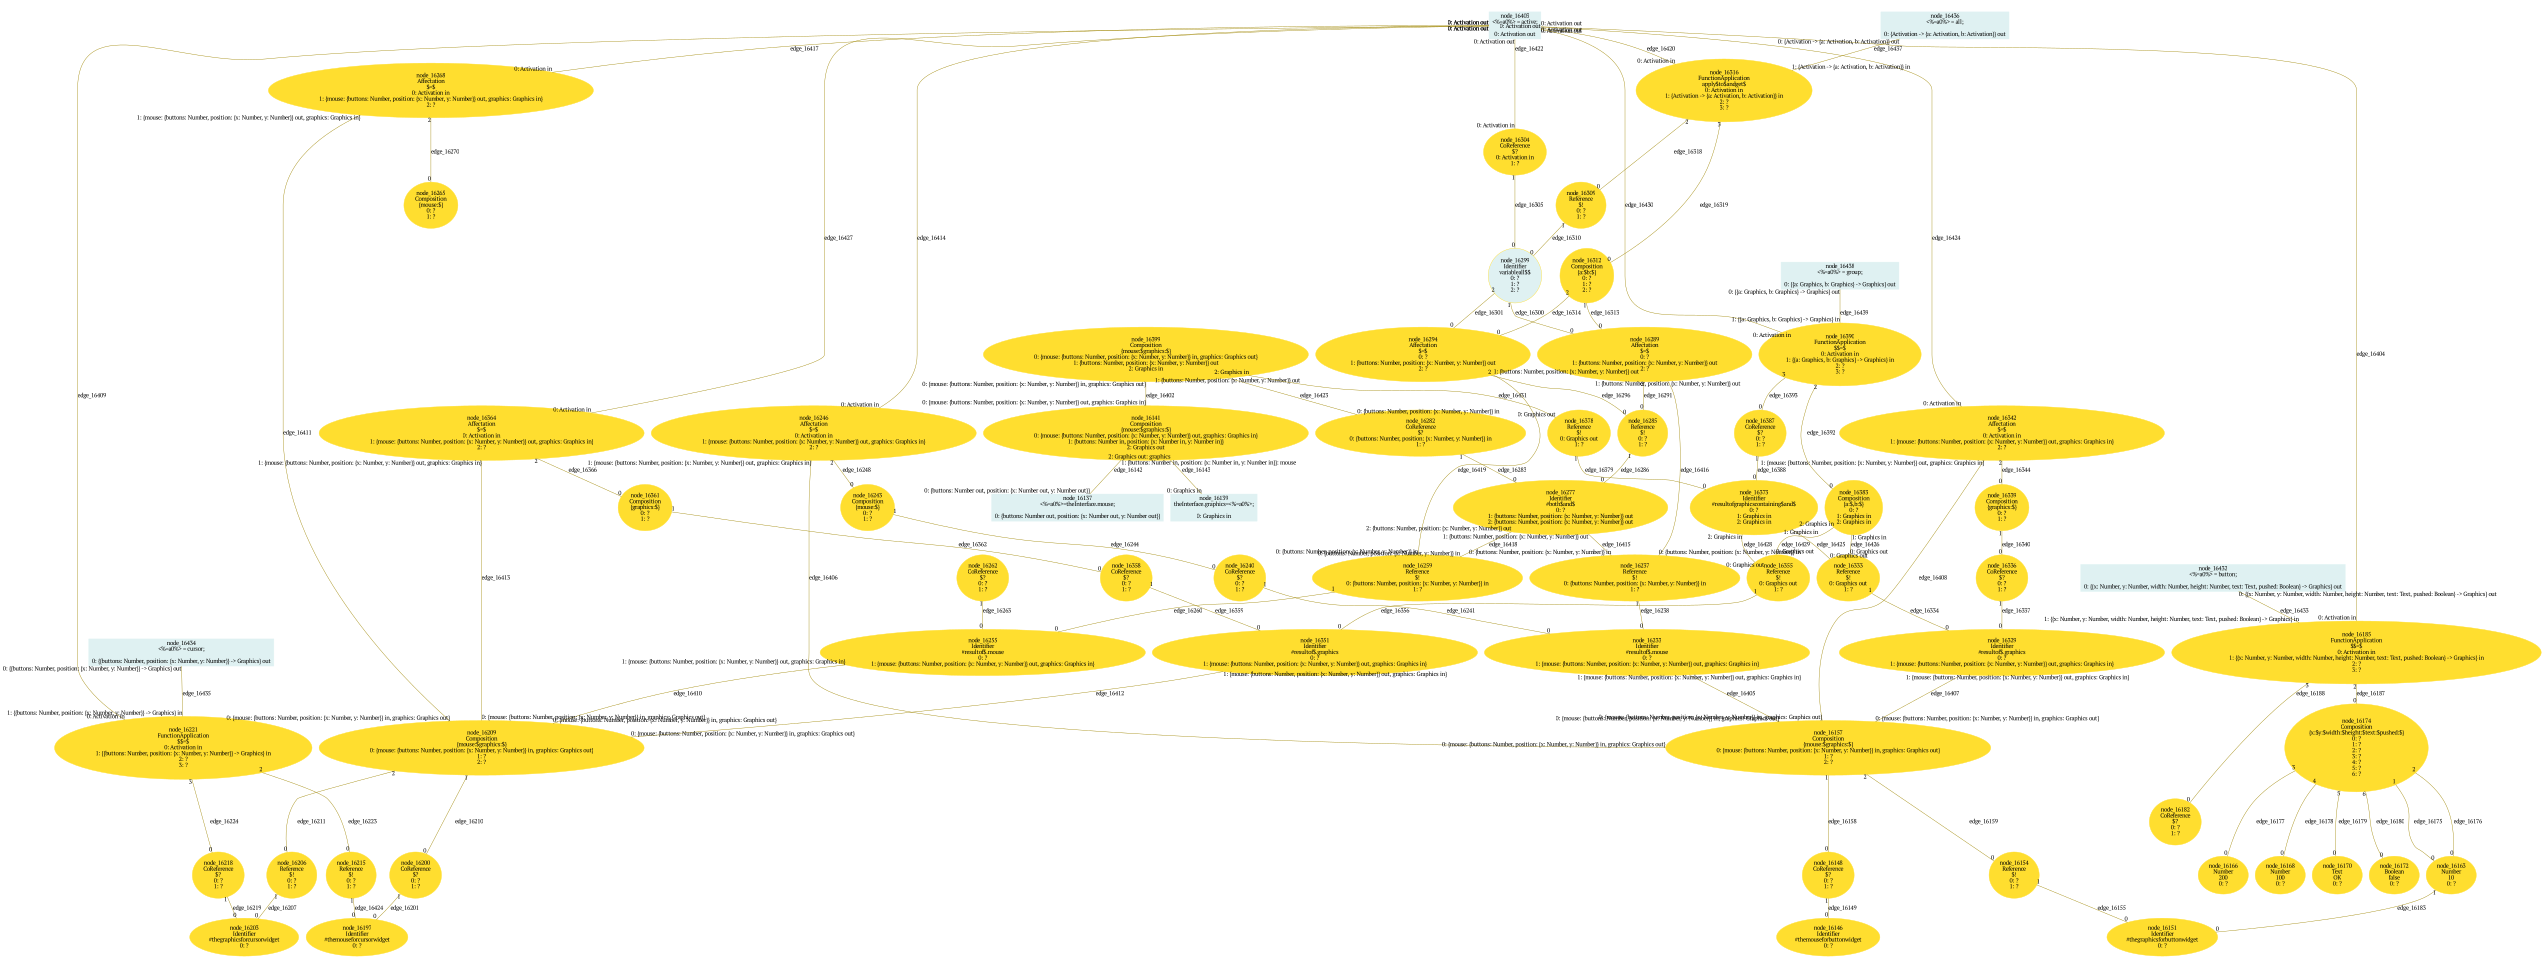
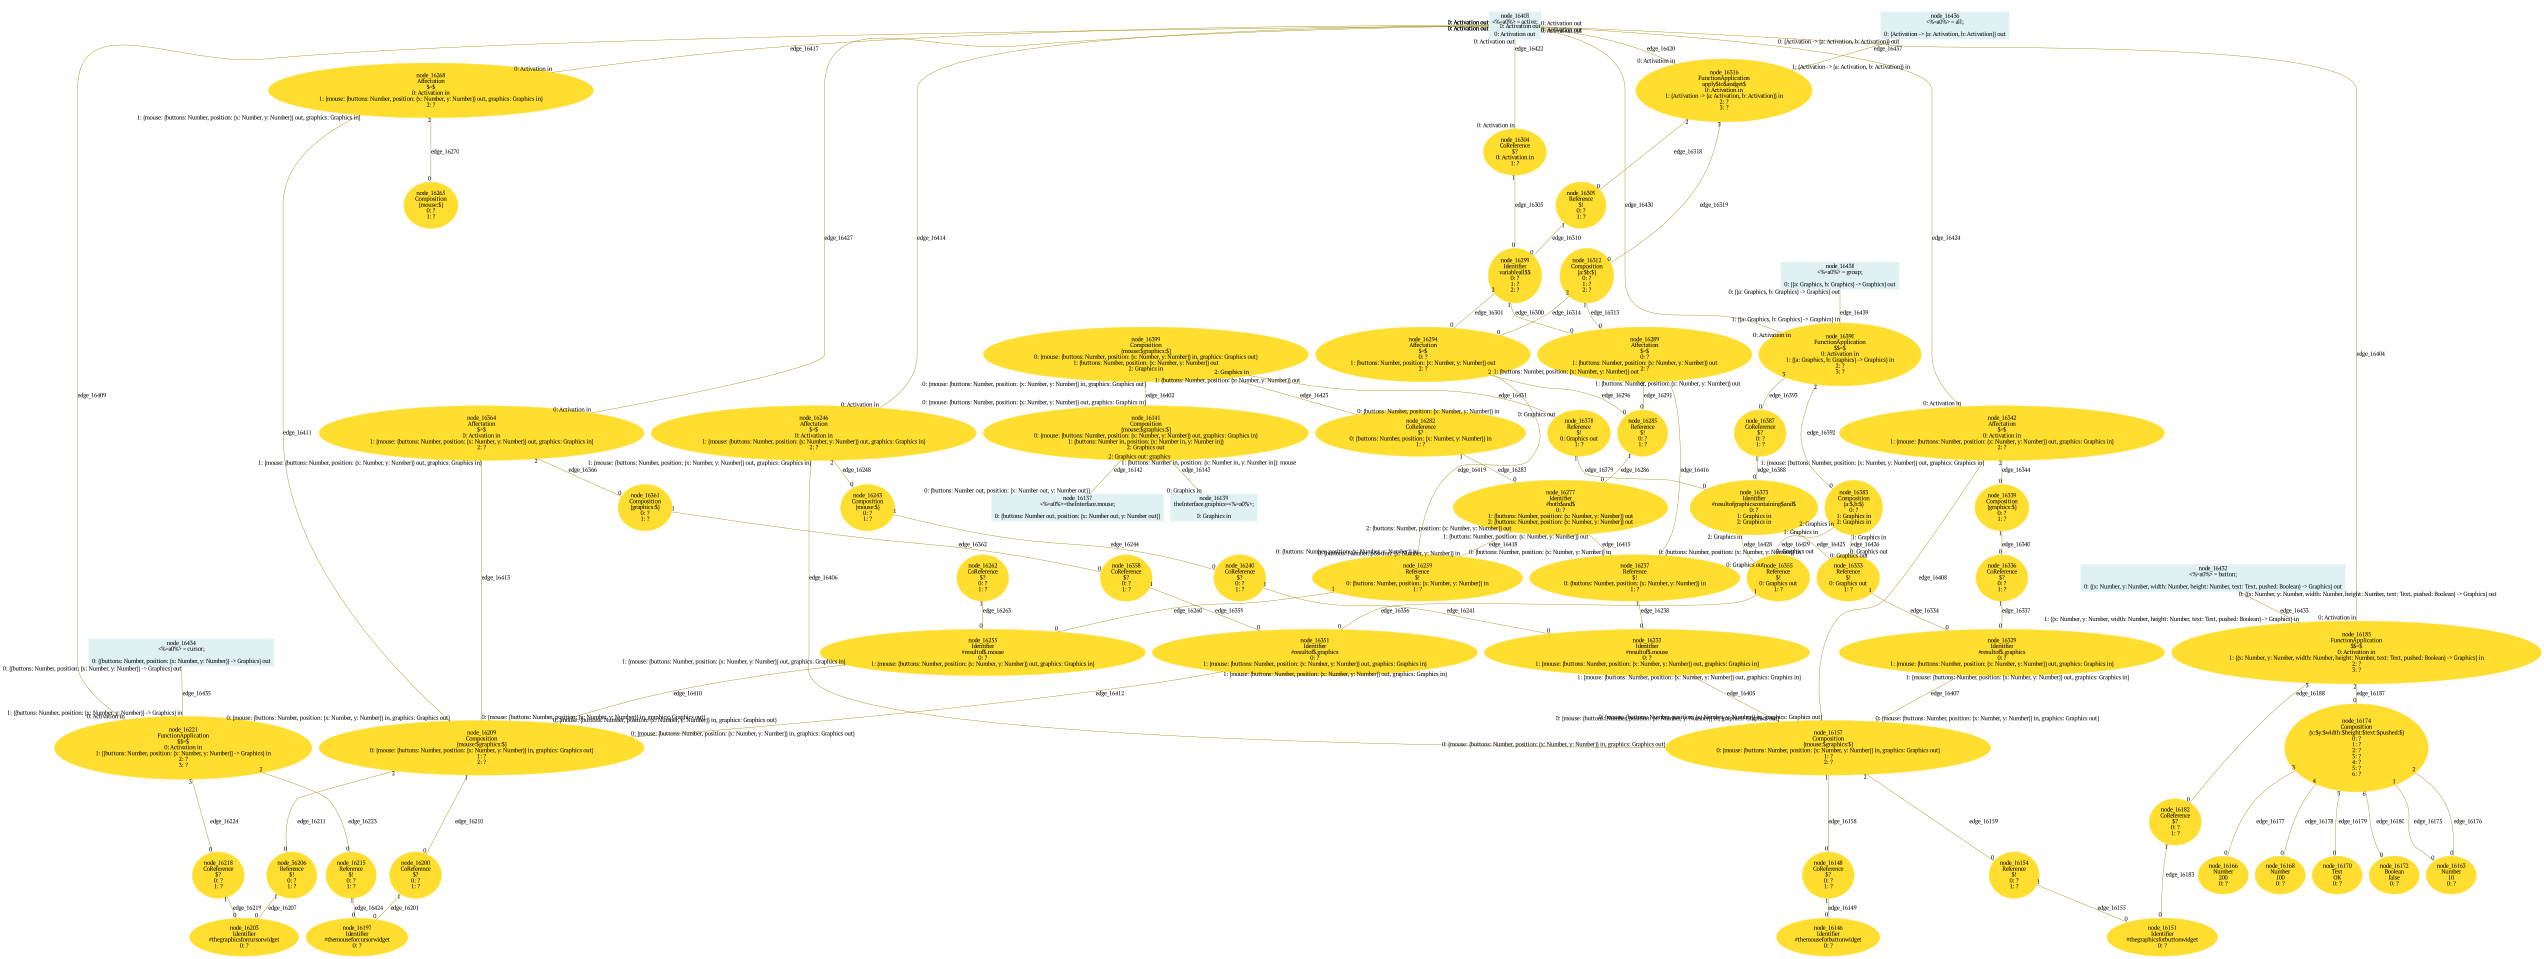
node "node_16299 Identifier variableall$$ 0: ? 1: ? 2: ?": fillcolor #dff1f2 -> #ffde2f
node "node_16206 Reference $! 0: ? 1: ?": label "node_16206 Reference $! 0: ? 1: ?" -> "node_36206 Reference $! 0: ? 1: ?"
edge "node_16163 Number 10 0: ?" -- "node_16151 Identifier #thegraphicsforbuttonwidget 0: ?": now "node_16182 CoReference $? 0: ? 1: ?" -- "node_16151 Identifier #thegraphicsforbuttonwidget 0: ?"
